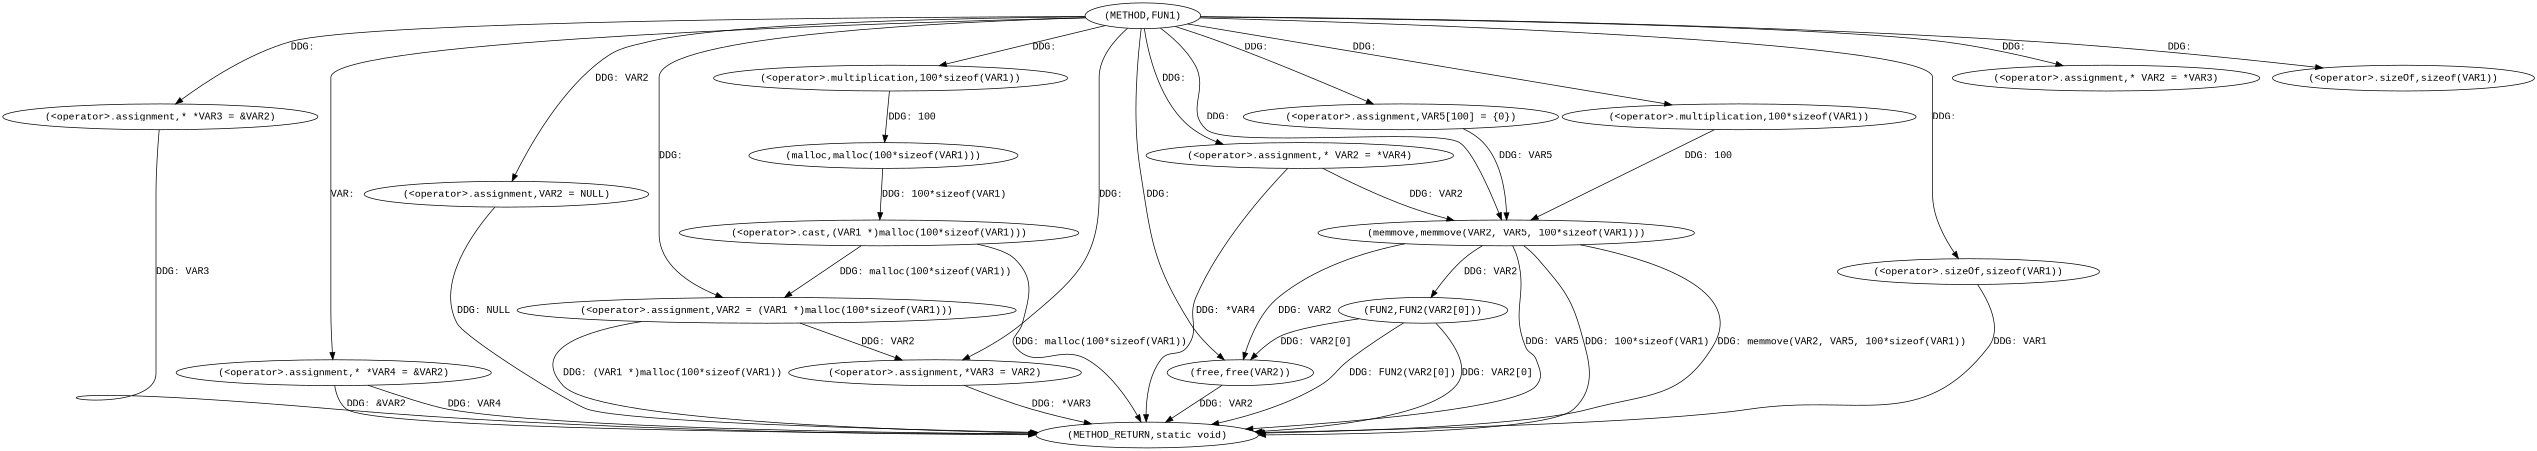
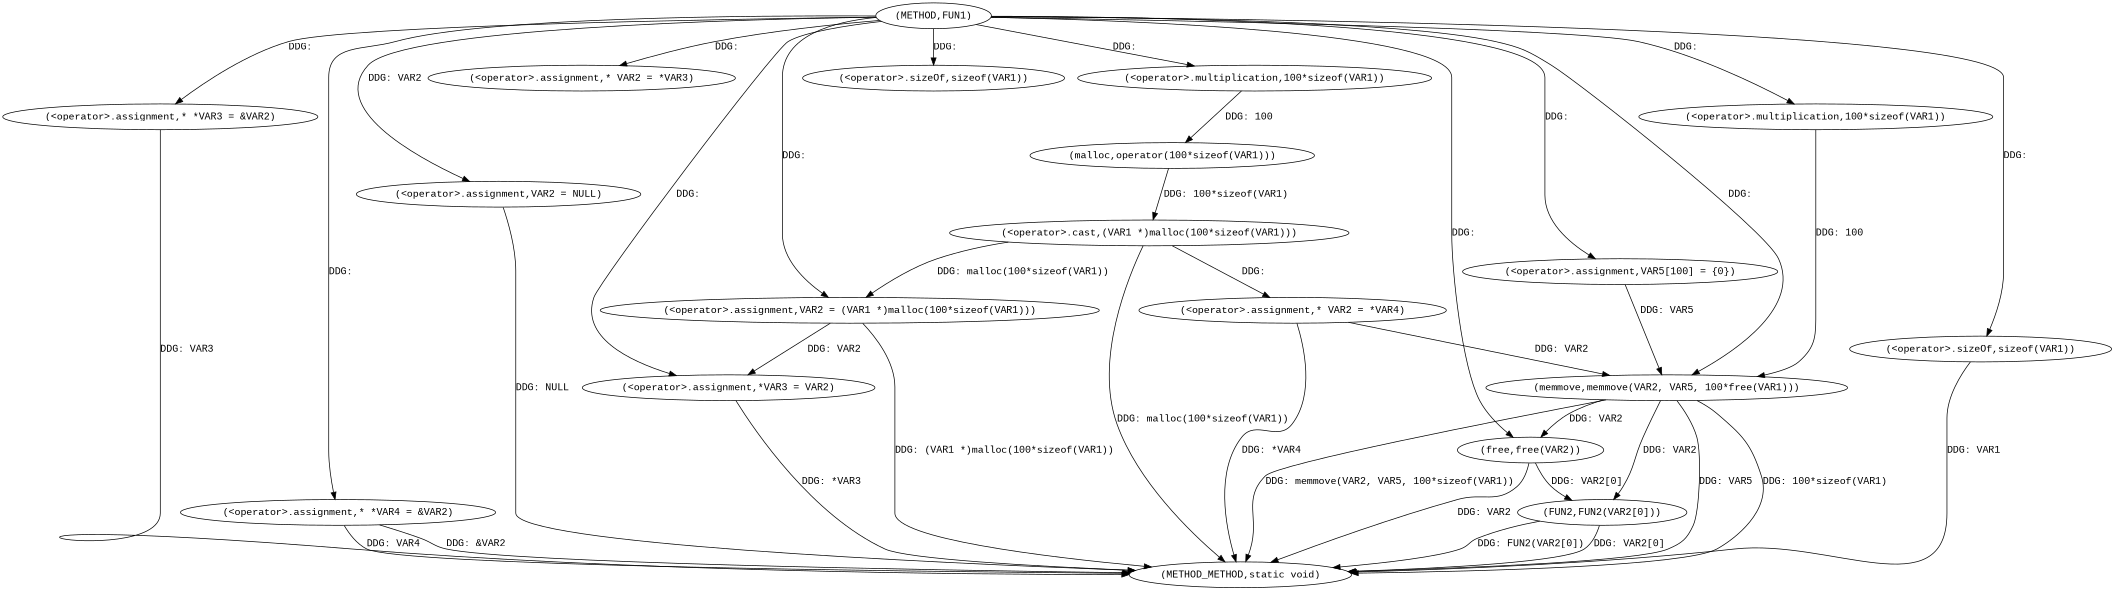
edge "(METHOD,FUN1)" -> "(<operator>.assignment,* VAR2 = *VAR4)": now "(<operator>.cast,(VAR1 *)malloc(100*sizeof(VAR1)))" -> "(<operator>.assignment,* VAR2 = *VAR4)"
node "(malloc,malloc(100*sizeof(VAR1)))": label "(malloc,malloc(100*sizeof(VAR1)))" -> "(malloc,operator(100*sizeof(VAR1)))"
edge "(METHOD,FUN1)" -> "(<operator>.assignment,* *VAR4 = &VAR2)": label "VAR: " -> "DDG: "
node "(memmove,memmove(VAR2, VAR5, 100*sizeof(VAR1)))": label "(memmove,memmove(VAR2, VAR5, 100*sizeof(VAR1)))" -> "(memmove,memmove(VAR2, VAR5, 100*free(VAR1)))"
edge "(FUN2,FUN2(VAR2[0]))" -> "(free,free(VAR2))": reversed
node "(METHOD_RETURN,static void)": label "(METHOD_RETURN,static void)" -> "(METHOD_METHOD,static void)"
